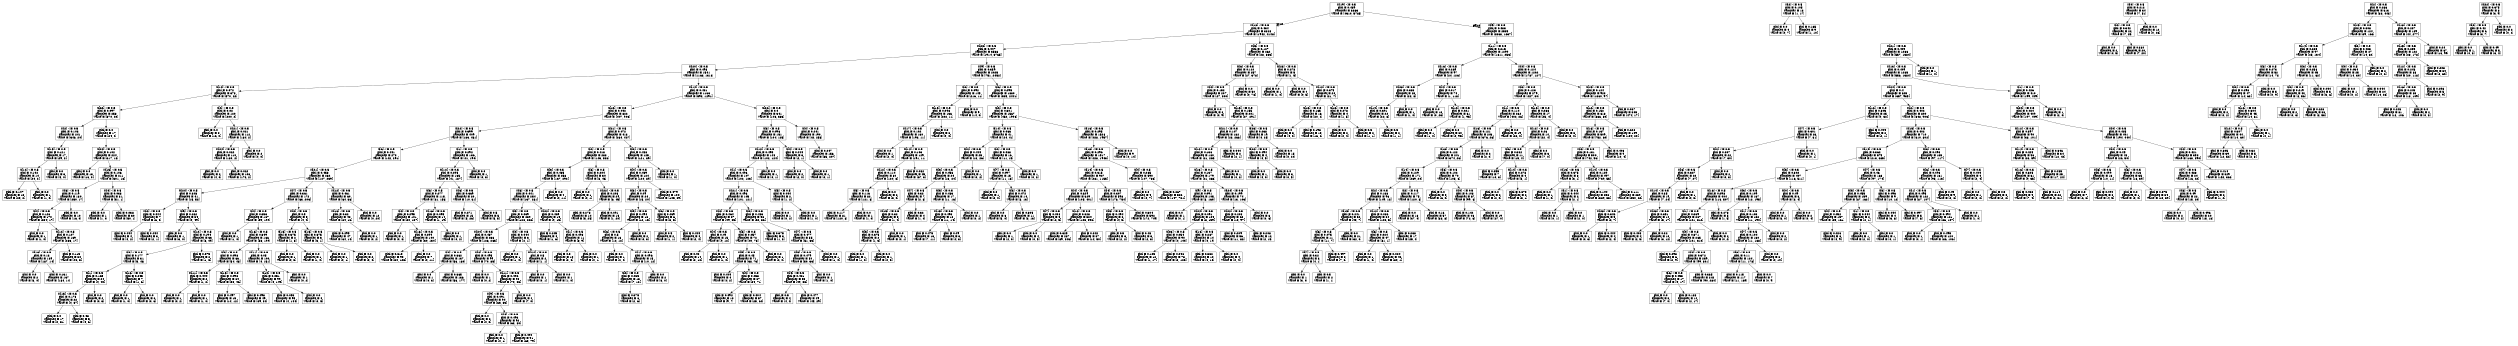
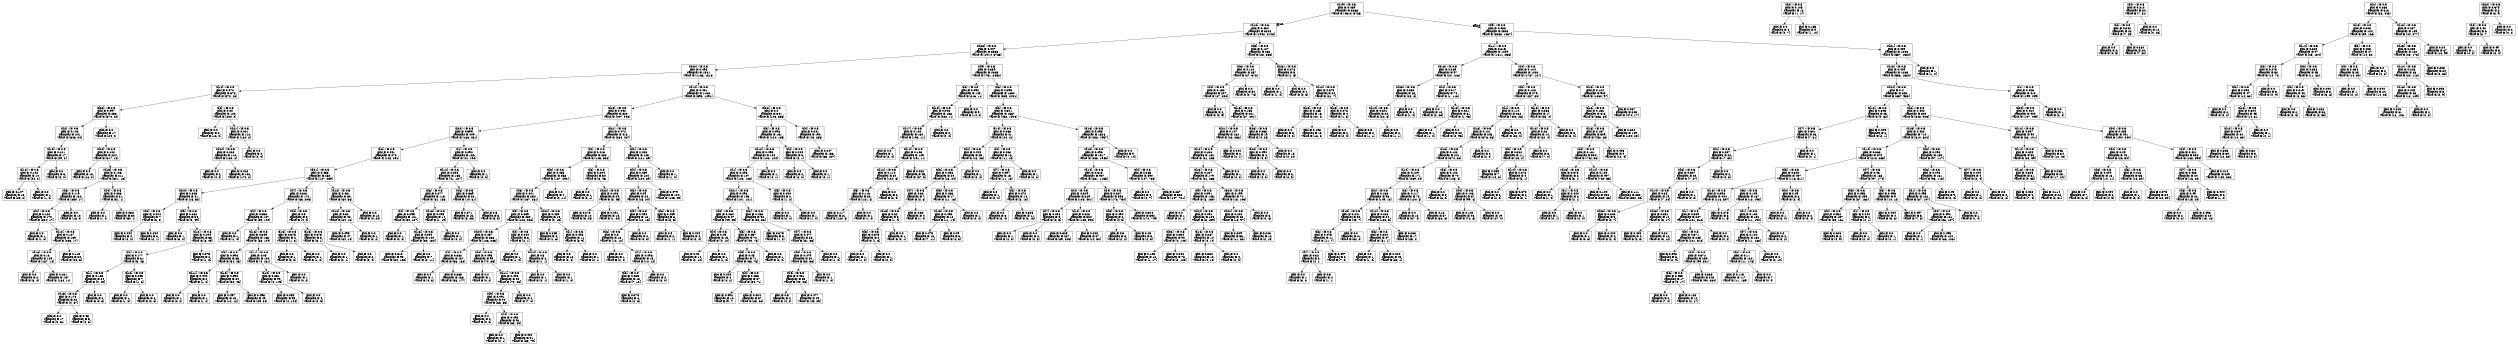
edge "X[9] <= 0.5 gini = 0.483 samples = 2535 value = [2368, 1637]" -> "X[21] <= 0.5 gini = 0.409 samples = 1236 value = [557, 1384]": added
edge "X[14] <= 0.5 gini = 0.072 samples = 378 value = [570, 22]" -> "X[4] <= 0.5 gini = 0.02 samples = 120 value = [200, 2]": removed
edge "X[0] <= 0.5 gini = 0.425 samples = 401 value = [194, 440]" -> "X[2] <= 0.5 gini = 0.45 samples = 48 value = [26, 50]": removed
edge "X[16] <= 0.5 gini = 0.287 samples = 14 value = [4, 19]" -> "gini = 0.332 samples = 10 value = [4, 15]": reversed
